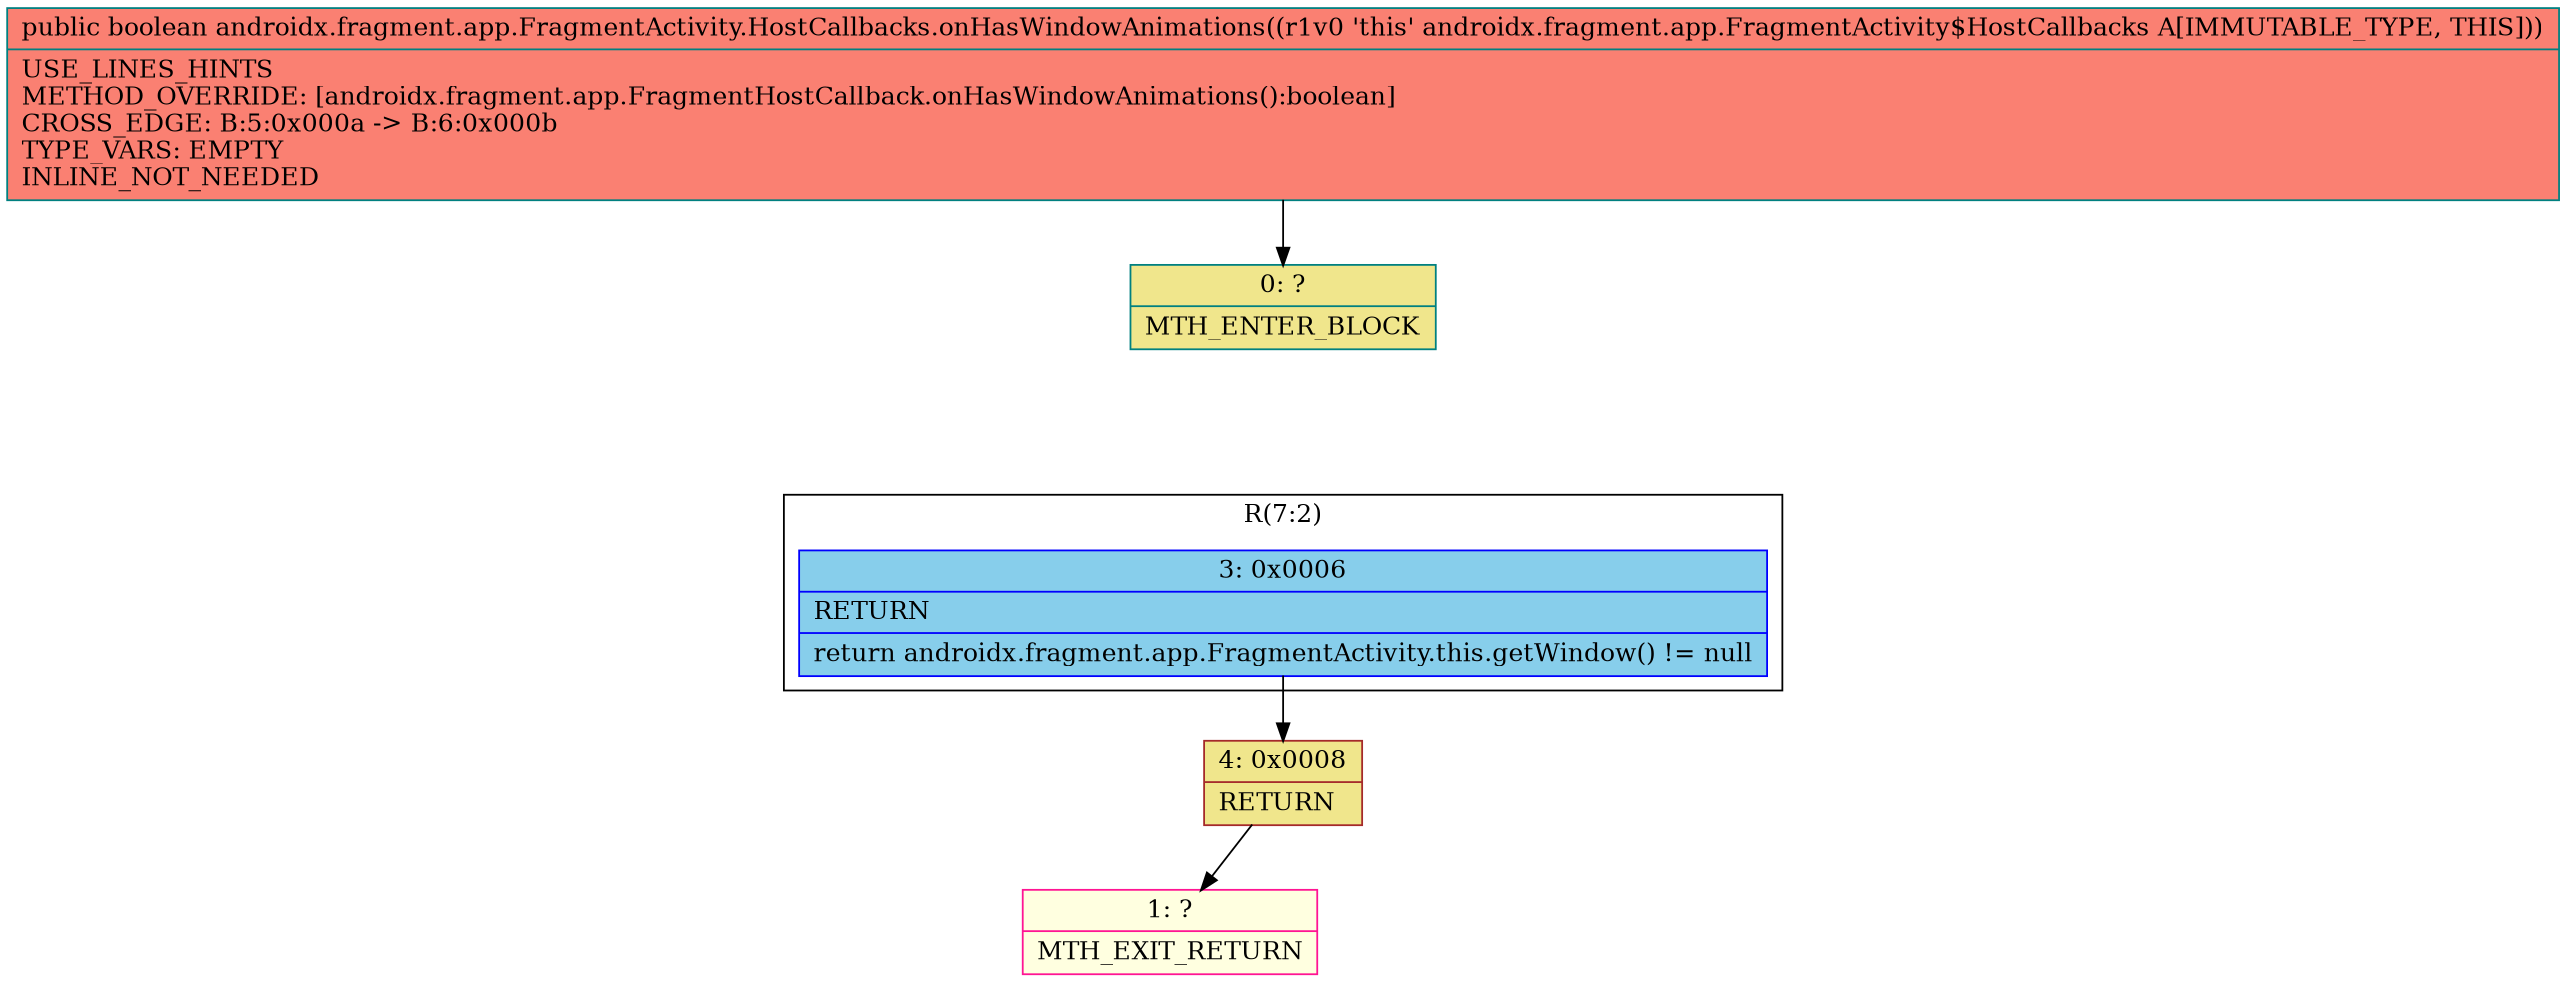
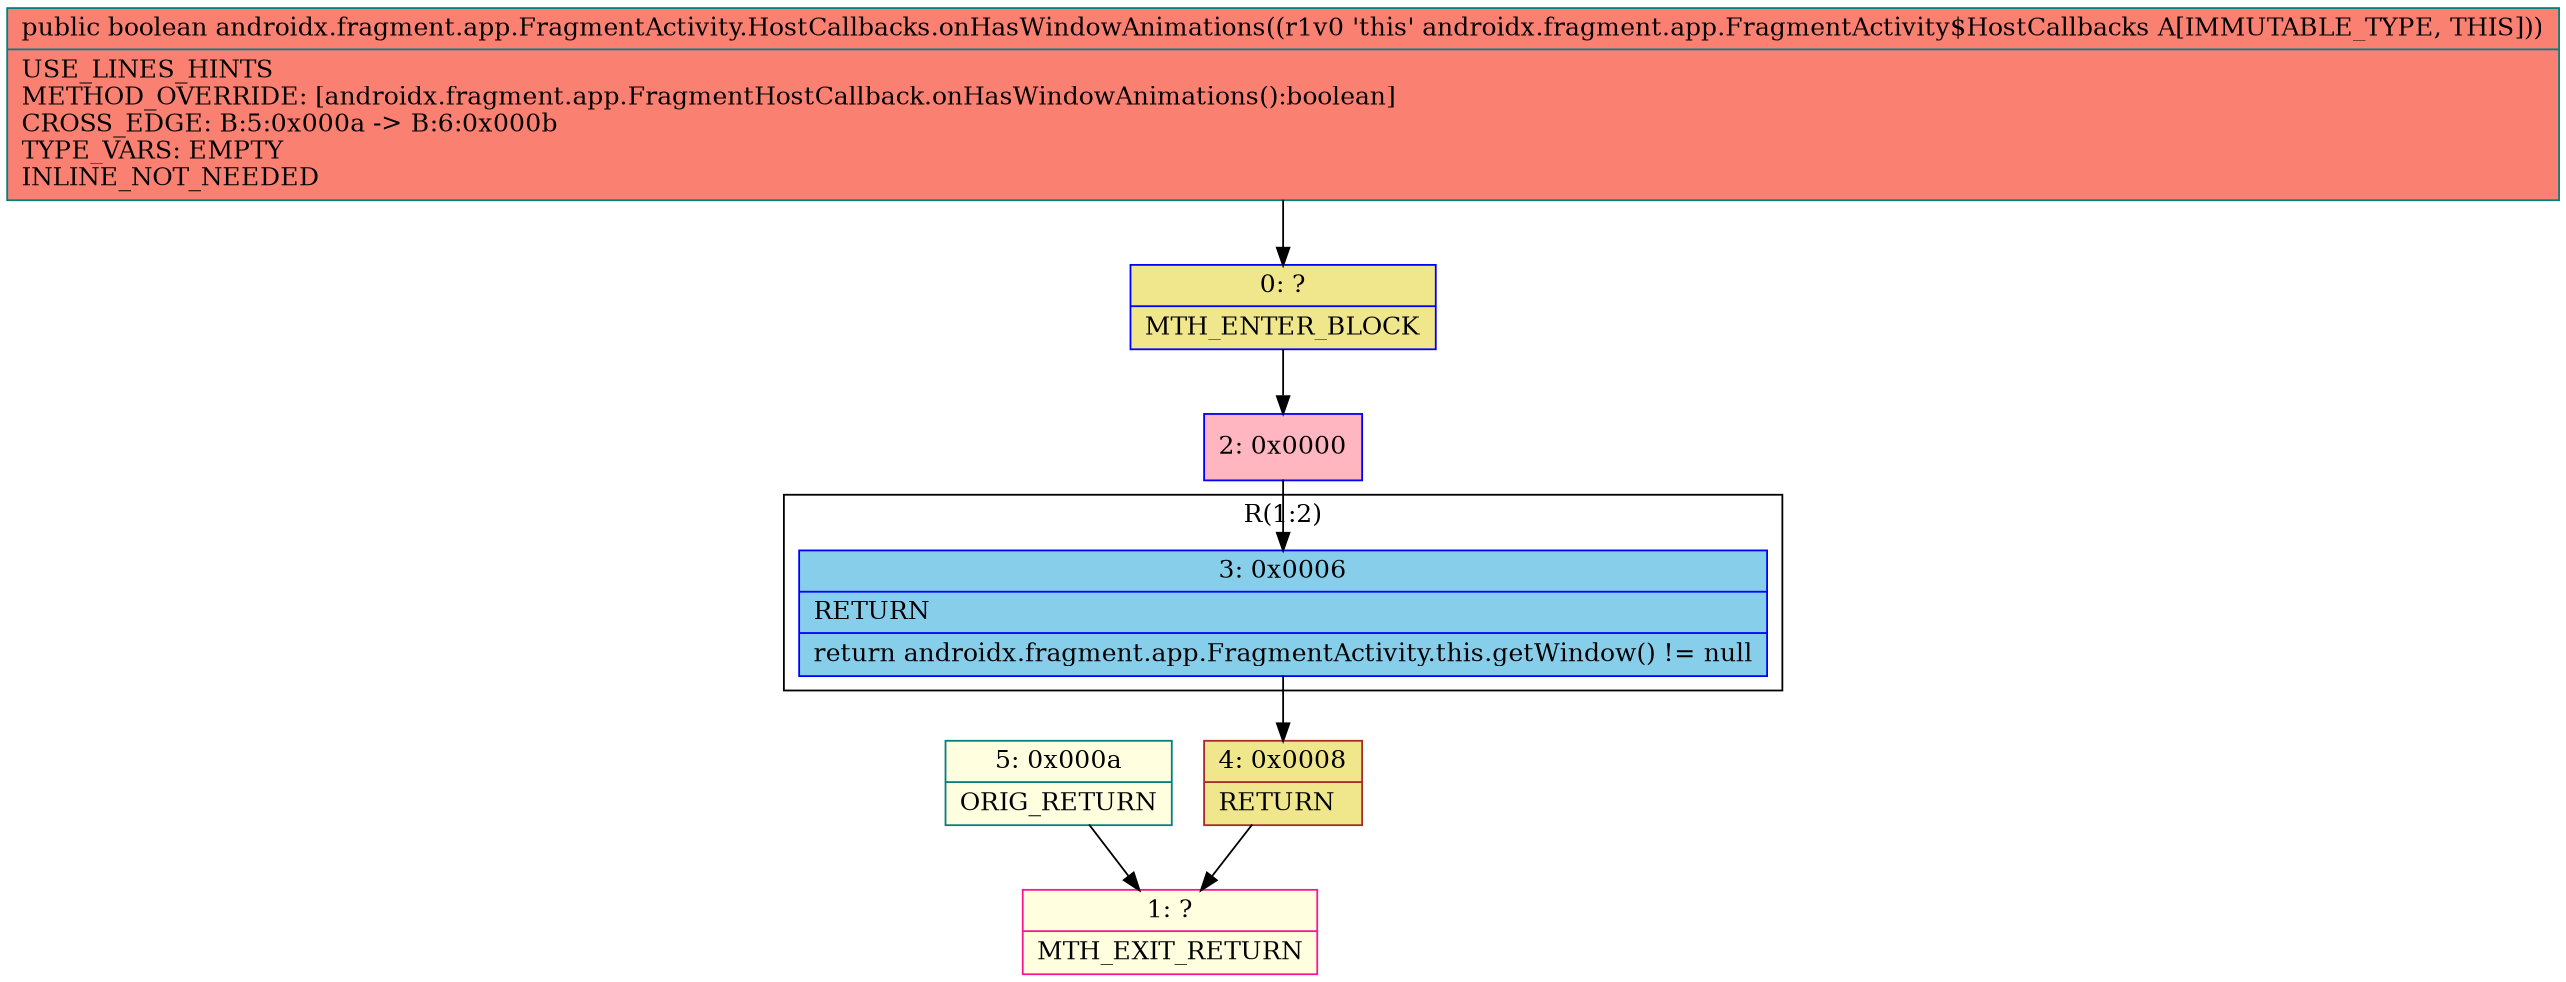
node "0: ?": color teal -> blue
node "2: 0x0000": added
cluster "R(7:2)": label "R(7:2)" -> "R(1:2)"
node "5: 0x000a": added
